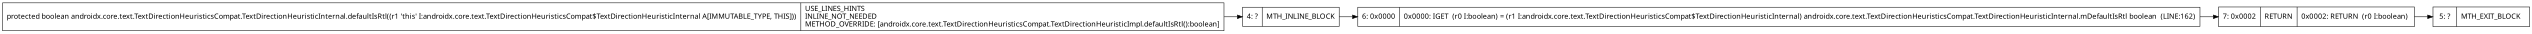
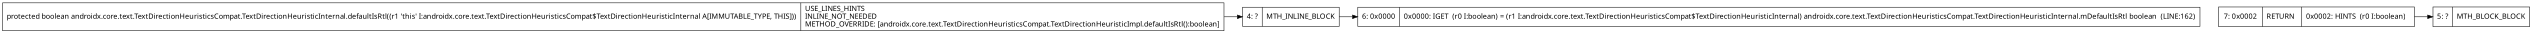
edge "6: 0x0000" -> "7: 0x0002": removed
node "7: 0x0002": text "0x0002: RETURN  (r0 I:boolean)" -> "0x0002: HINTS  (r0 I:boolean)"
node "5: ?": text "MTH_EXIT_BLOCK" -> "MTH_BLOCK_BLOCK"
